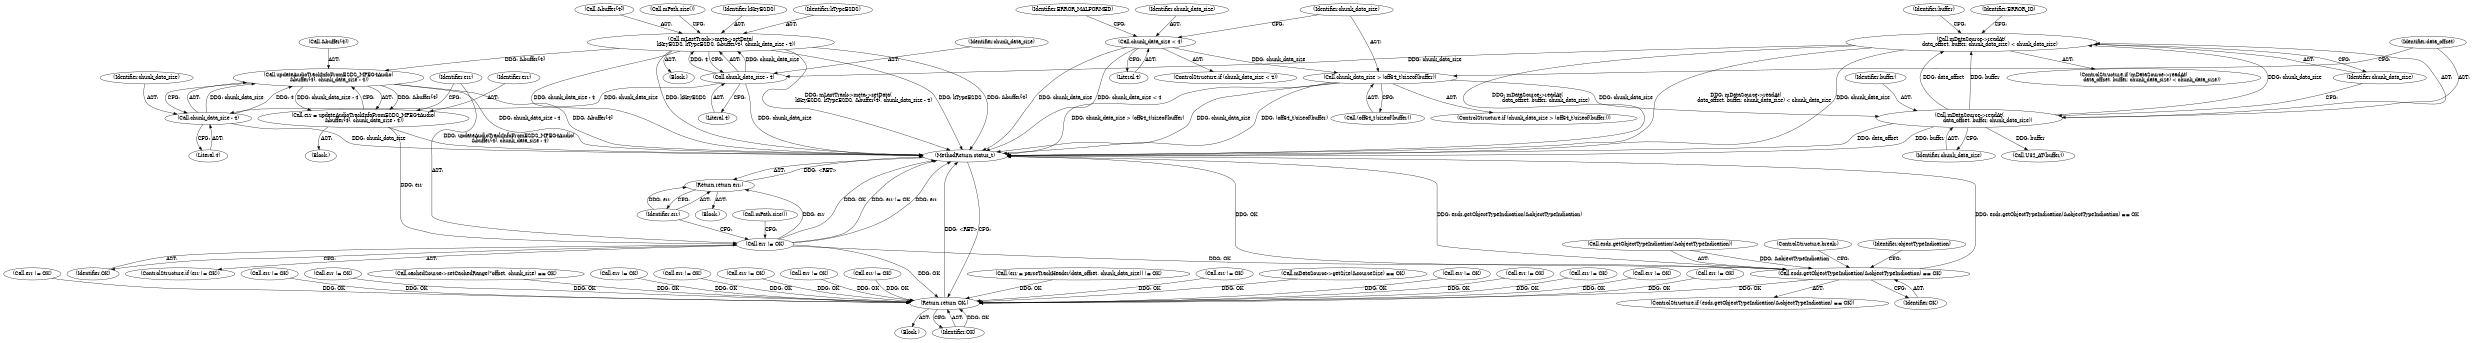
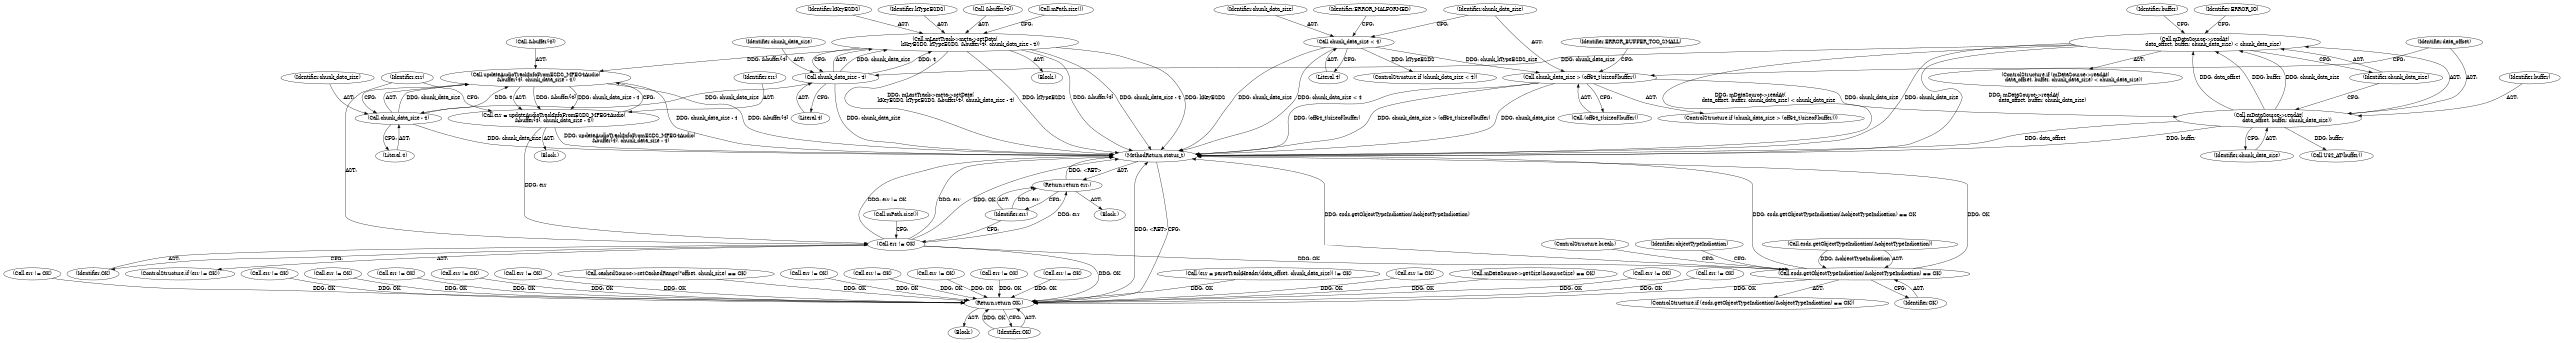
node "(Identifier,ERROR_BUFFER_TOO_SMALL)": added
edge "(Call,chunk_data_size < 4)" -> "(ControlStructure,if (chunk_data_size < 4))": label "AST: " -> "DDG: kTypeESDS"
edge "(Call,chunk_data_size < 4)" -> "(Call,chunk_data_size > (off64_t)sizeof(buffer))": label "DDG: chunk_data_size" -> "DDG: chunk_kTypeESDS_size"
